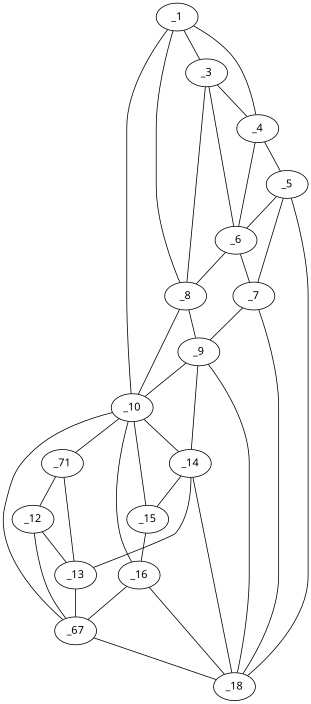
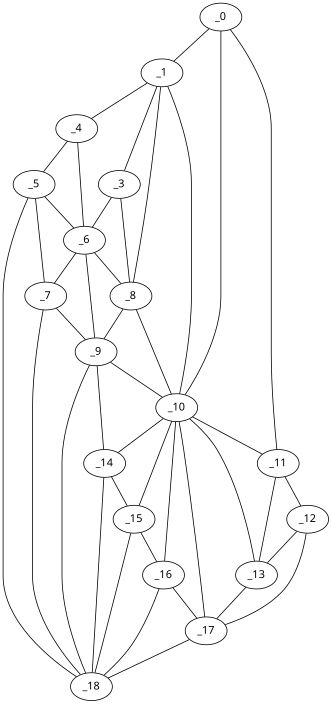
node "_0": added
edge "_3" -- "_4": removed
edge "_6" -- "_9": added
node "_71": label "_71" -> "_11"
edge "_14" -- "_13": now "_10" -- "_13"
edge "_15" -- "_18": added
node "_67": label "_67" -> "_17"
